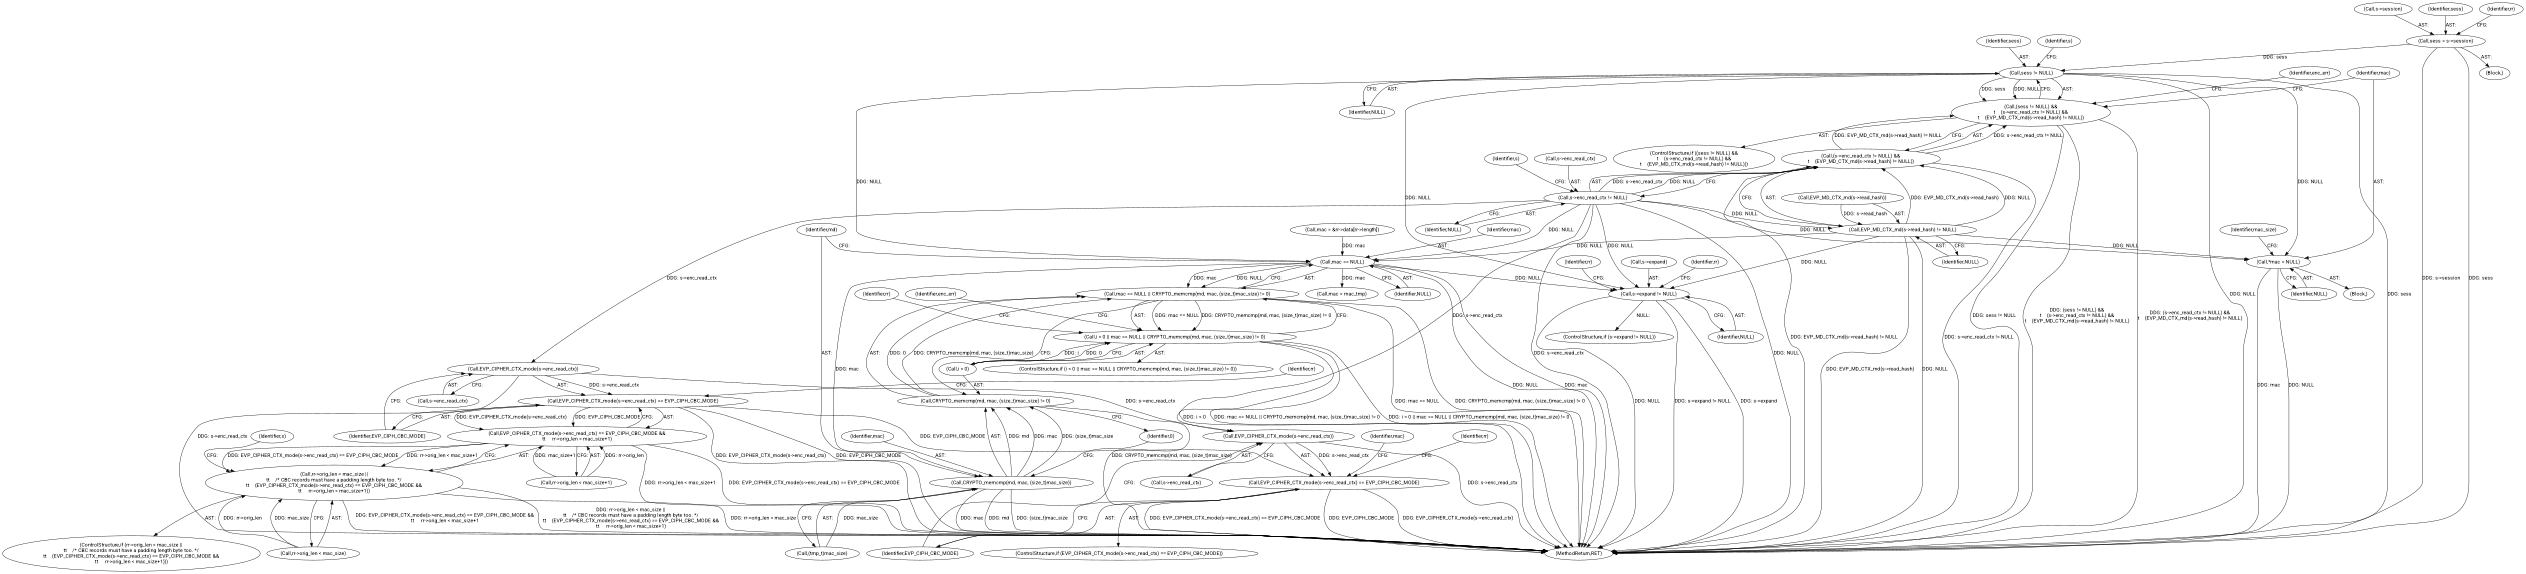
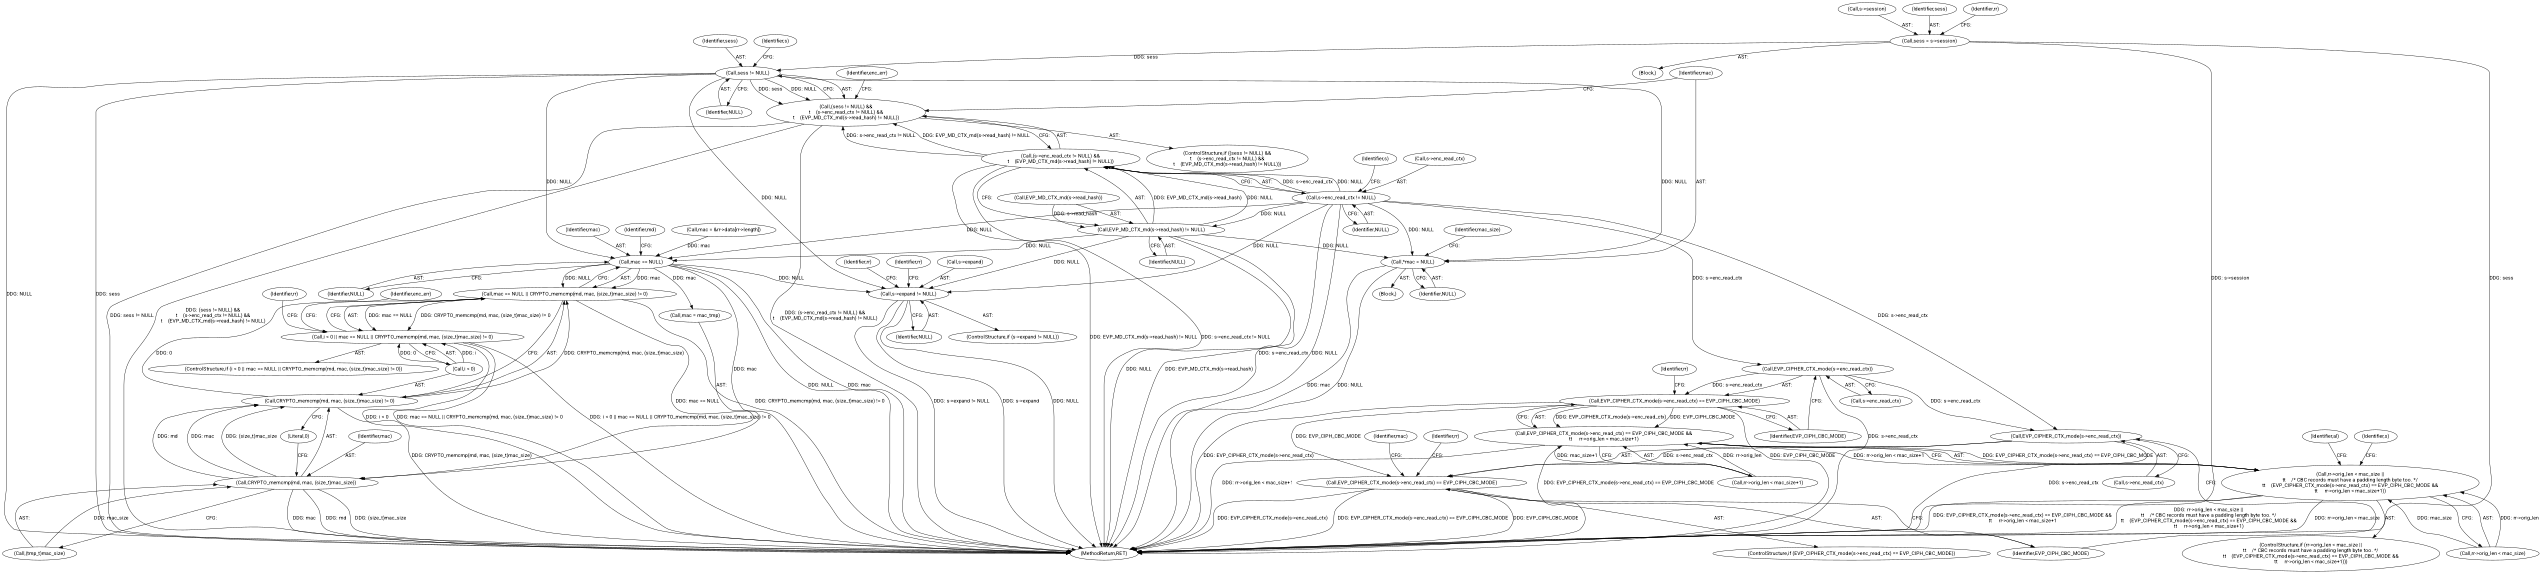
edge "(Call,s->expand != NULL)" -> "(ControlStructure,if (s->expand != NULL))": label "NULL: " -> "AST: "
edge "(Identifier,md)" -> "(Call,CRYPTO_memcmp(md, mac, (size_t)mac_size))": now "(Call,mac = mac_tmp)" -> "(Call,CRYPTO_memcmp(md, mac, (size_t)mac_size))"
node "(Identifier,0)": label "(Identifier,0)" -> "(Literal,0)"
node "(Identifier,al)": added
